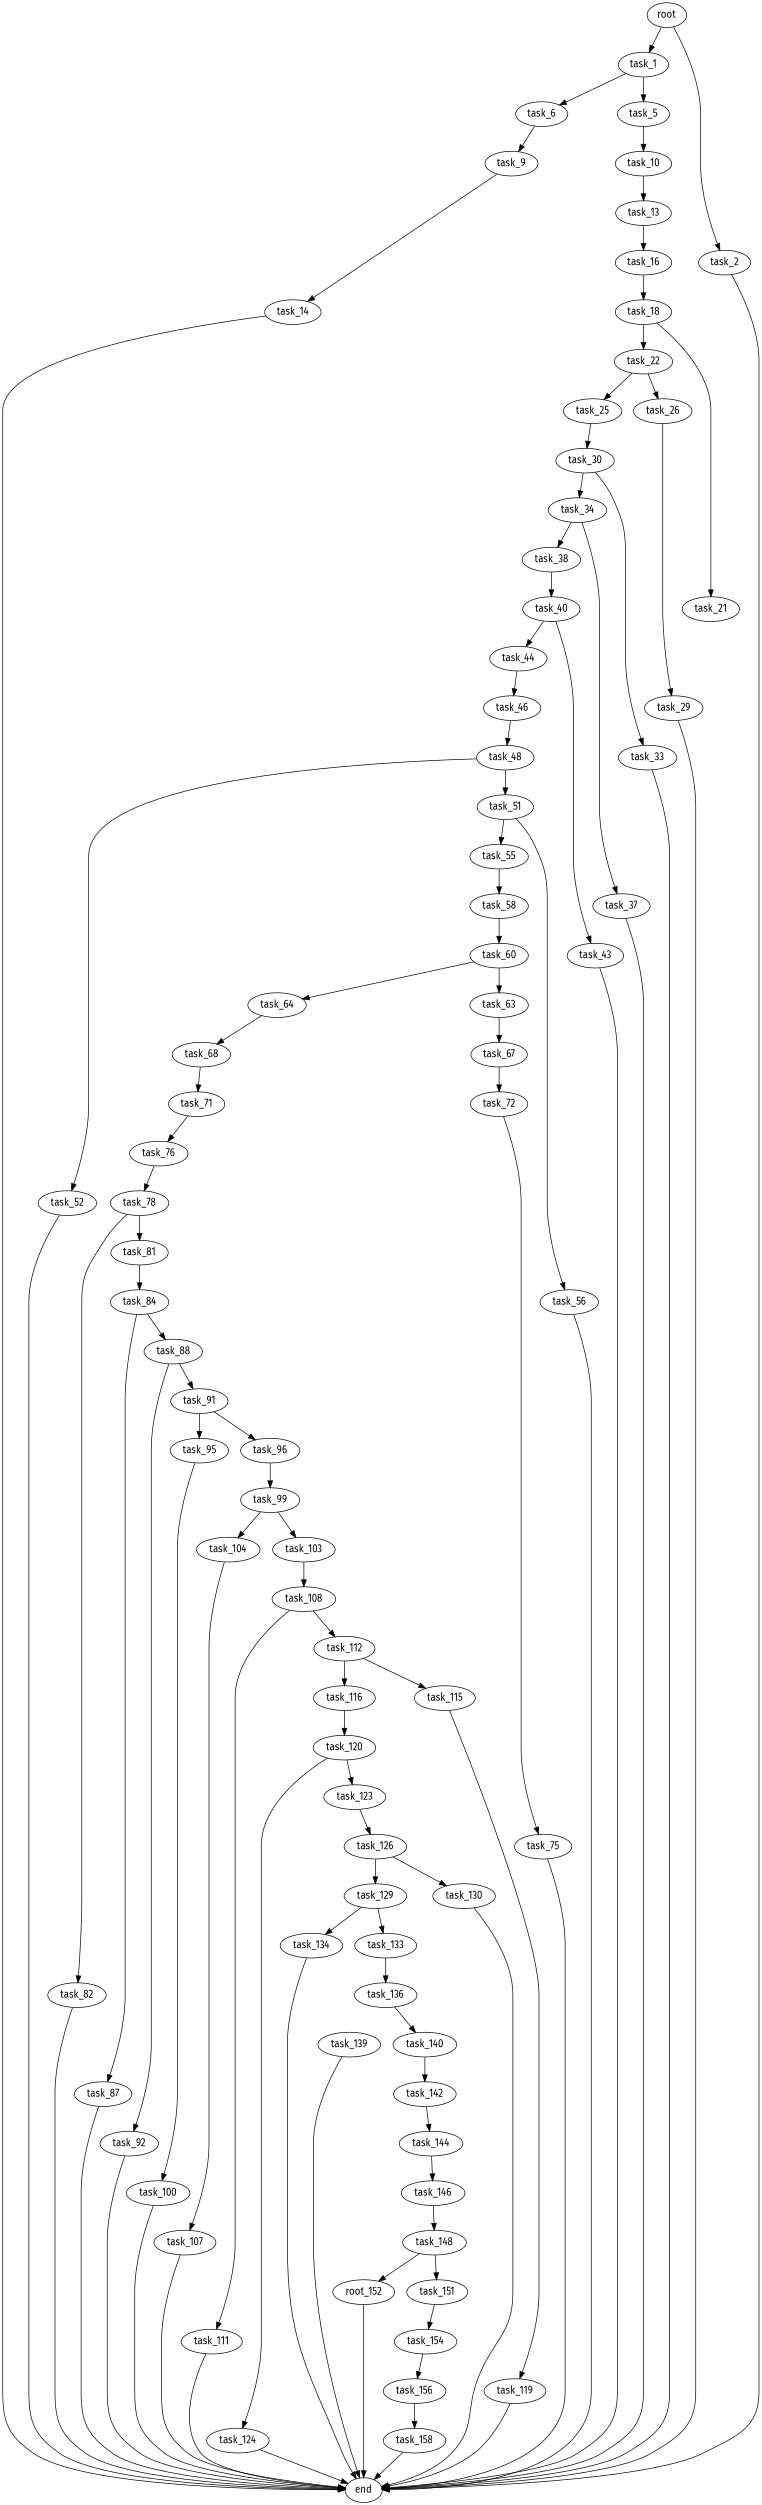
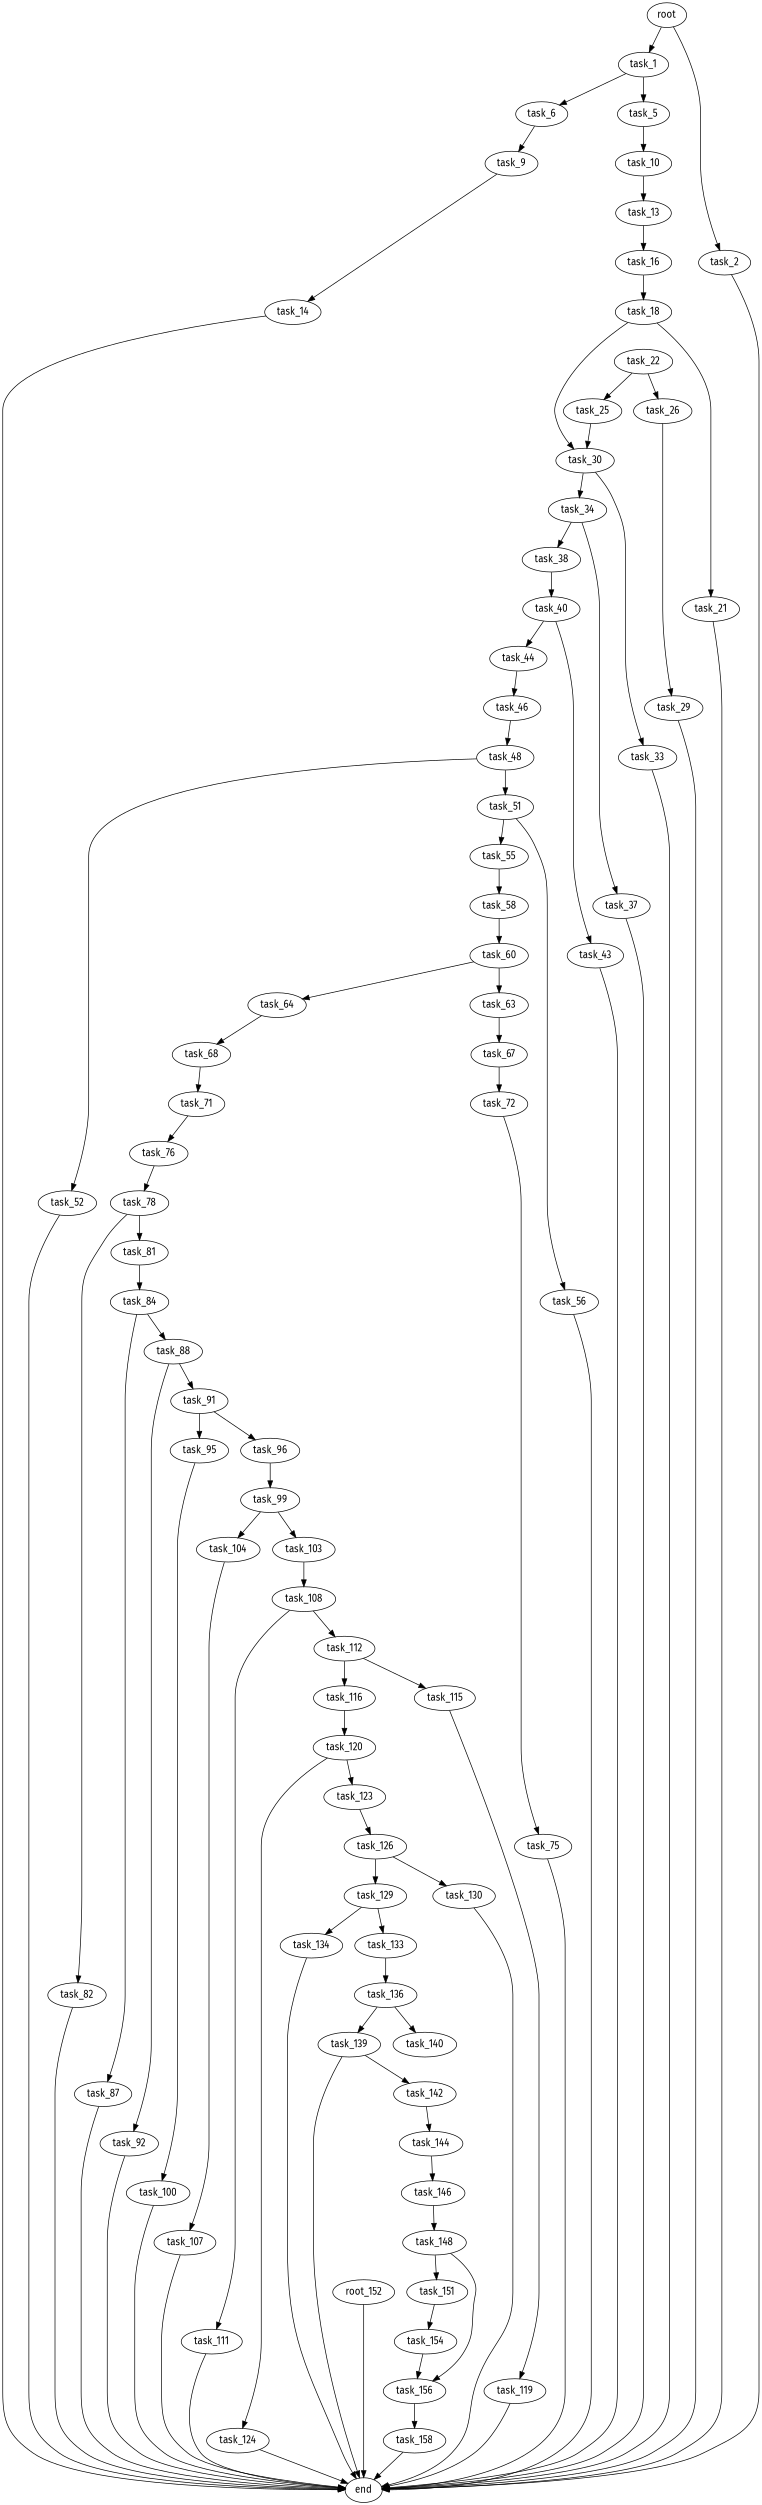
edge "task_18" -> "task_22": now "task_18" -> "task_30"
edge "task_21" -> "end": added
edge "task_136" -> "task_139": added
edge "task_140" -> "task_142": now "task_139" -> "task_142"
edge "task_148" -> "root_152": now "task_148" -> "task_156"
